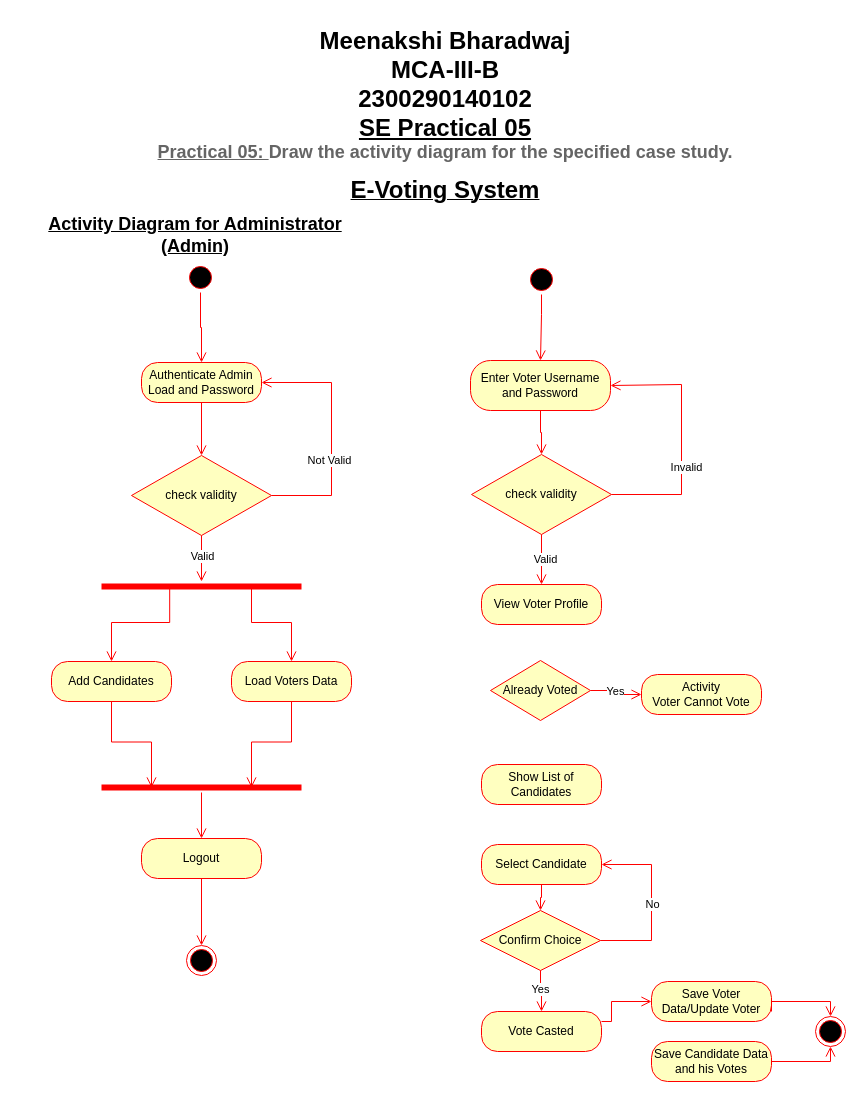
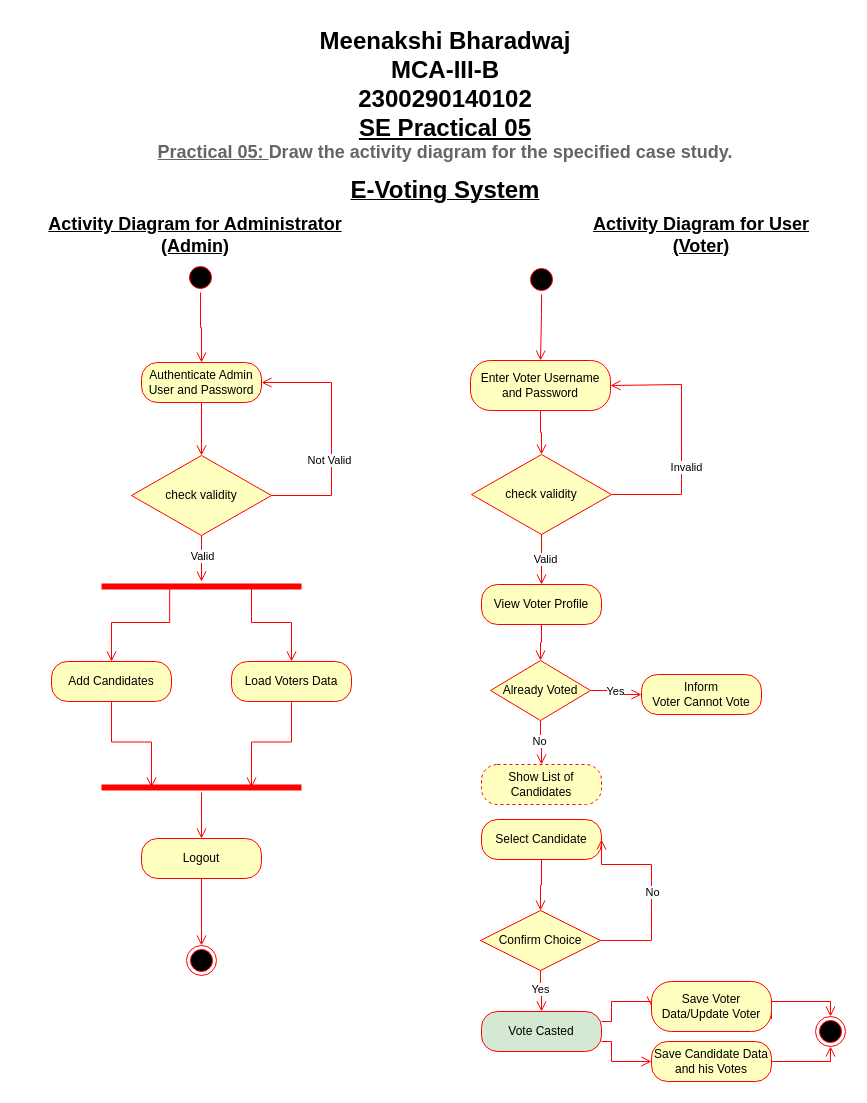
node "Activity Diagram for User (Voter)": added
node "Authenticate Admin Load and Password": label "Authenticate Admin Load and Password" -> "Authenticate Admin User and Password"
edge "View Voter Profile" -> "Already Voted": added
node "Activity Voter Cannot Vote": label "Activity Voter Cannot Vote" -> "Inform Voter Cannot Vote"
edge "Already Voted" -> "Show List of Candidates": added, label "No"
node "Show List of Candidates": style solid -> dashed
node "Select Candidate": moved (542, 865) -> (542, 840)
node "Save Voter Data/Update Voter": size 120x40 -> 120x50
node "Vote Casted": fillcolor #ffffc0 -> #d5e8d4
edge "Vote Casted" -> "Save Candidate Data and his Votes": added
